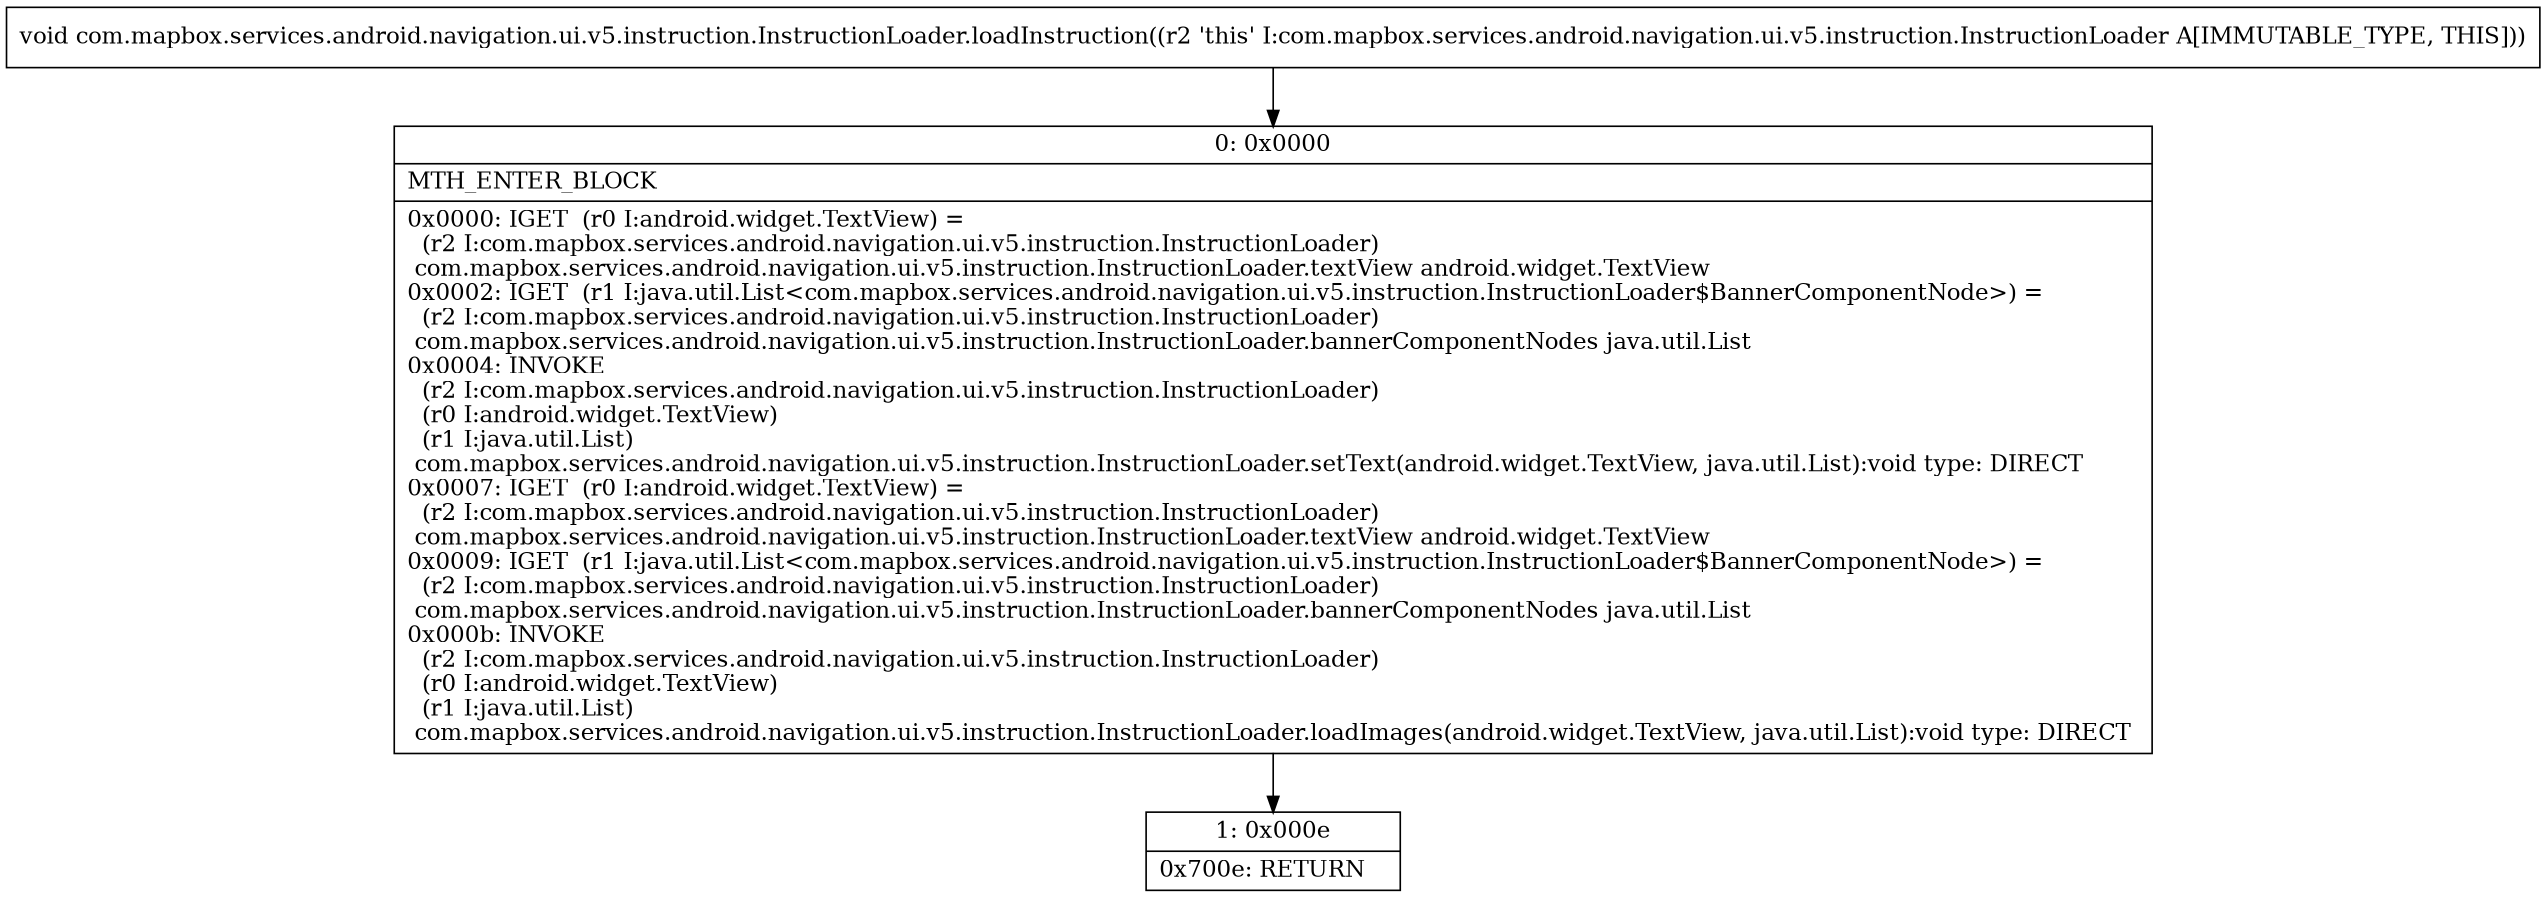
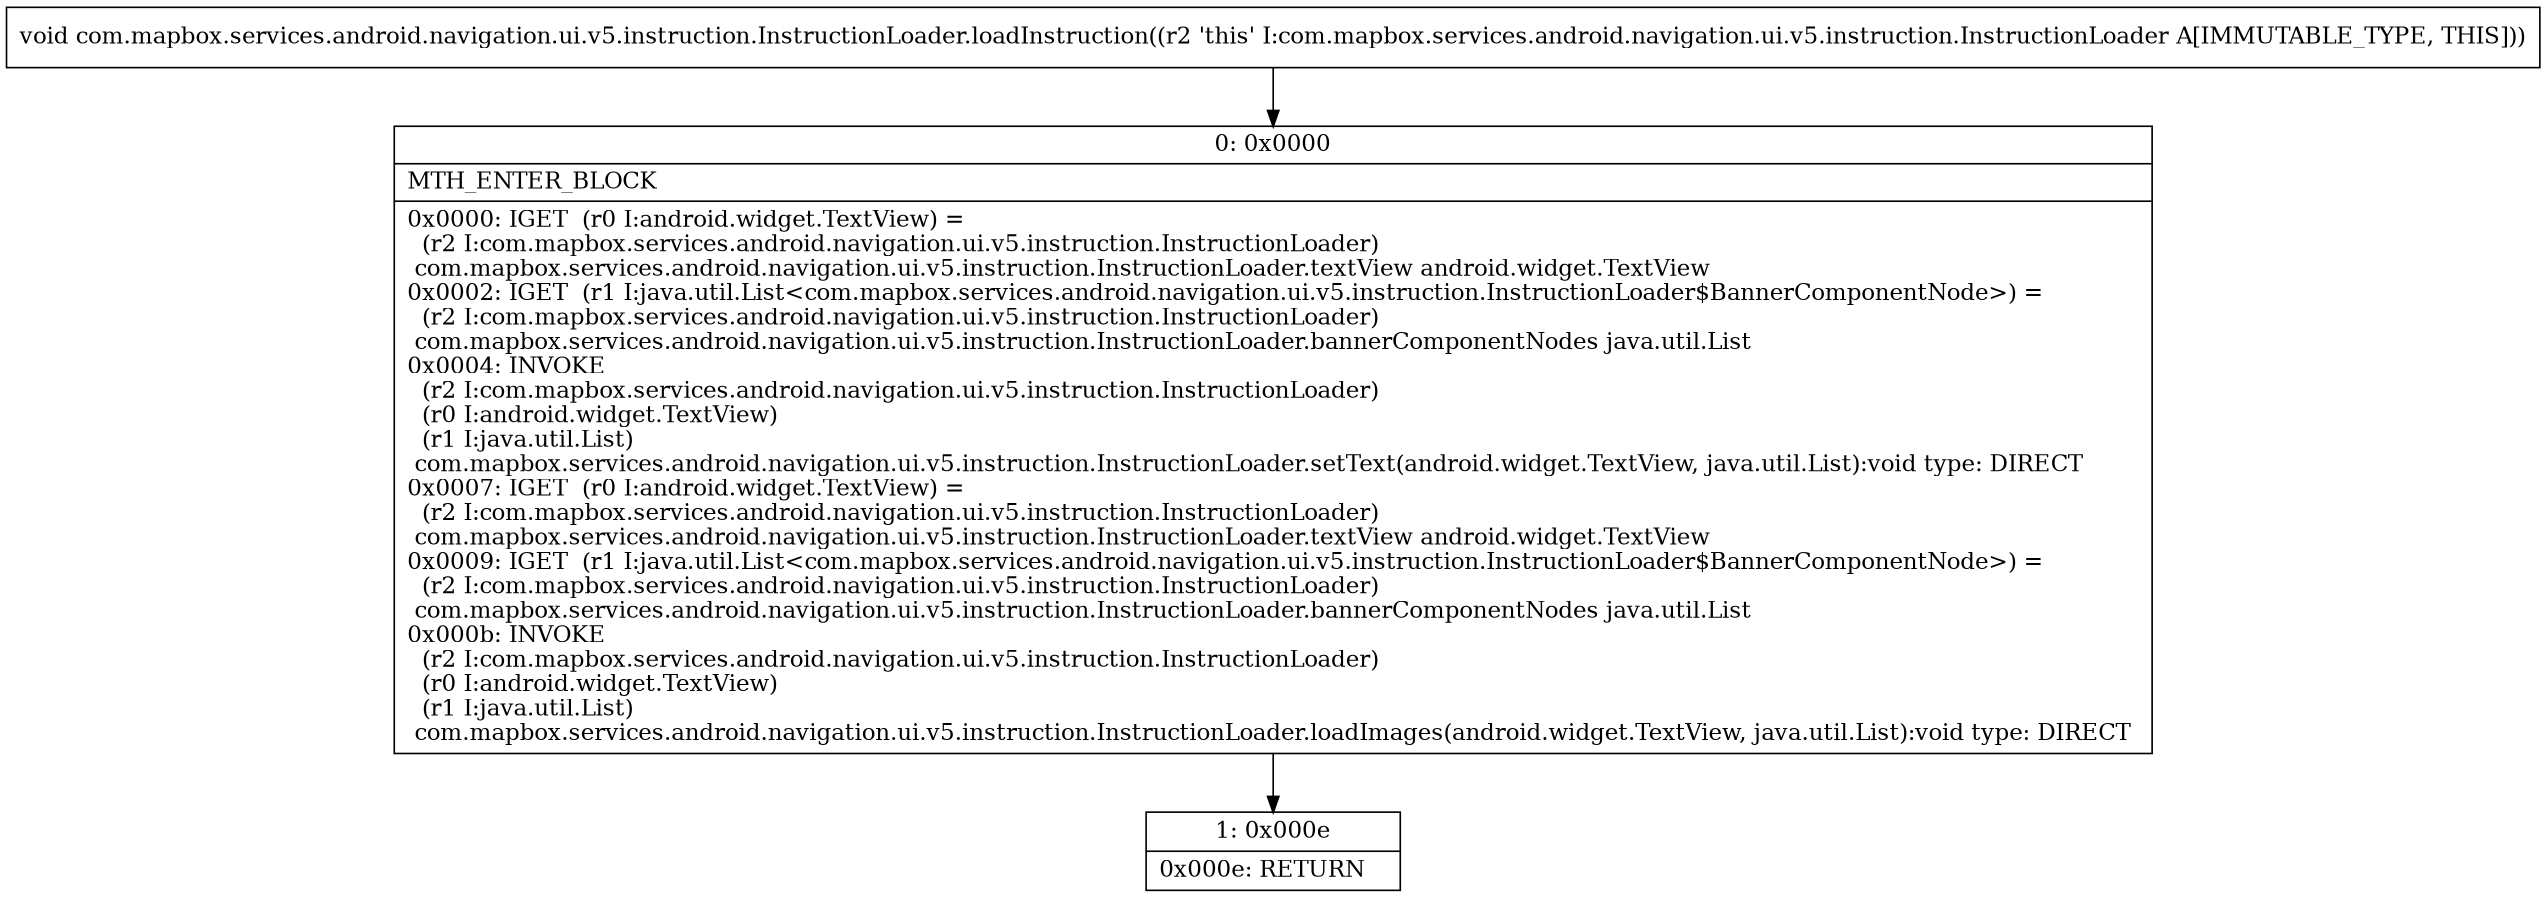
node "1: 0x000e": text "0x700e: RETURN" -> "0x000e: RETURN"
